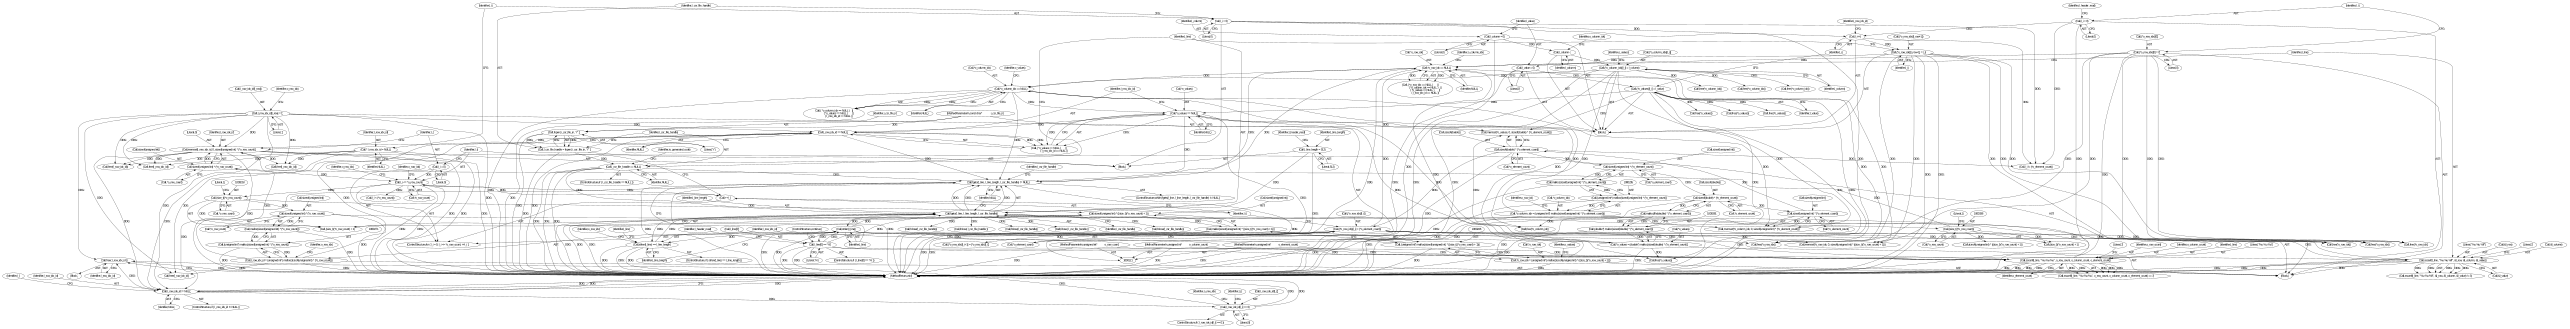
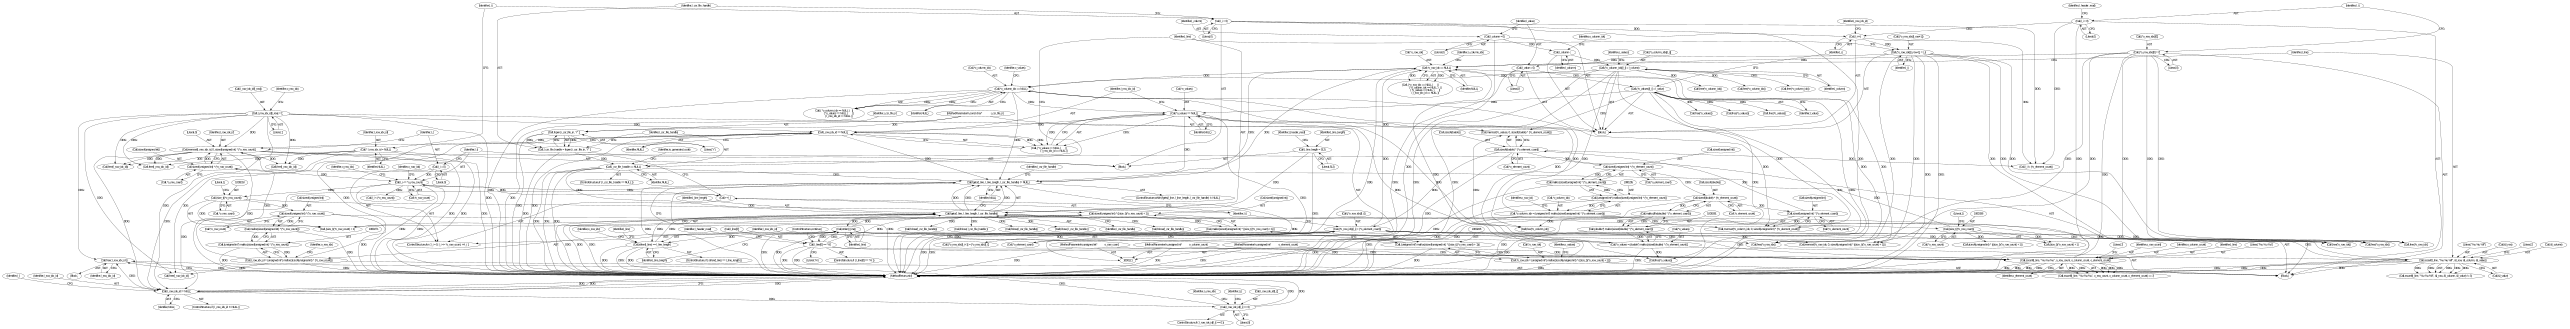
edge "(Literal,'%')" -> "(Call,l_line[0] == '%')": removed, label "AST:"
